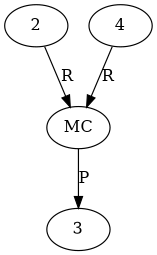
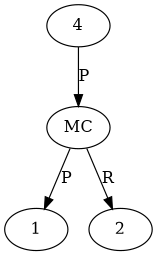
edge "2" -> "MC": reversed
edge "4" -> "MC": label "R" -> "P"
node "3": label "3" -> "1"
